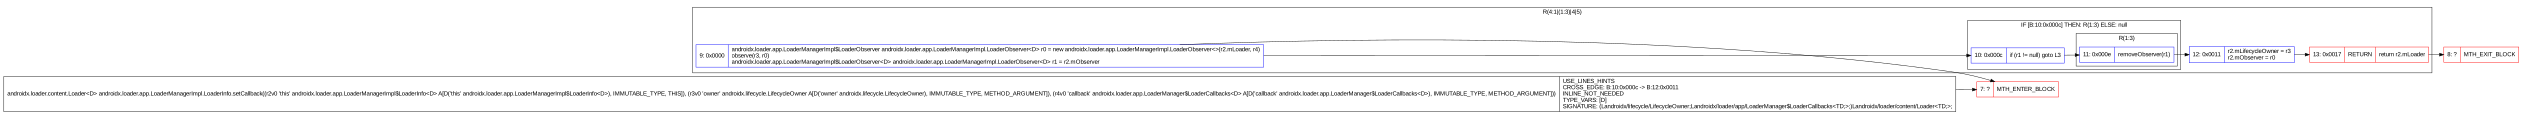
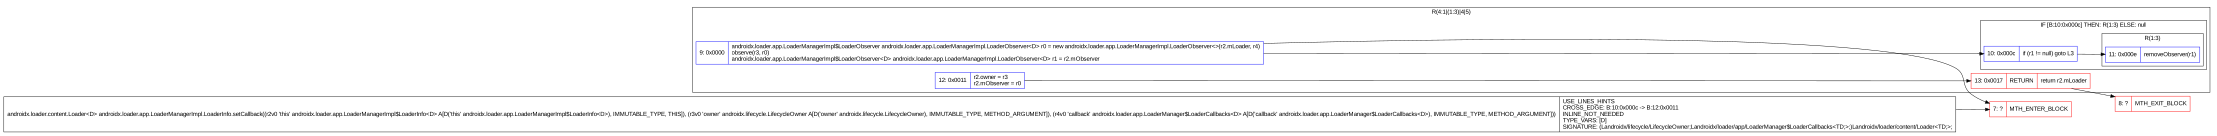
node "12: 0x0011": text "r2.mLifecycleOwner = r3" -> "r2.owner = r3"
edge "11: 0x000e" -> "12: 0x0011": removed
